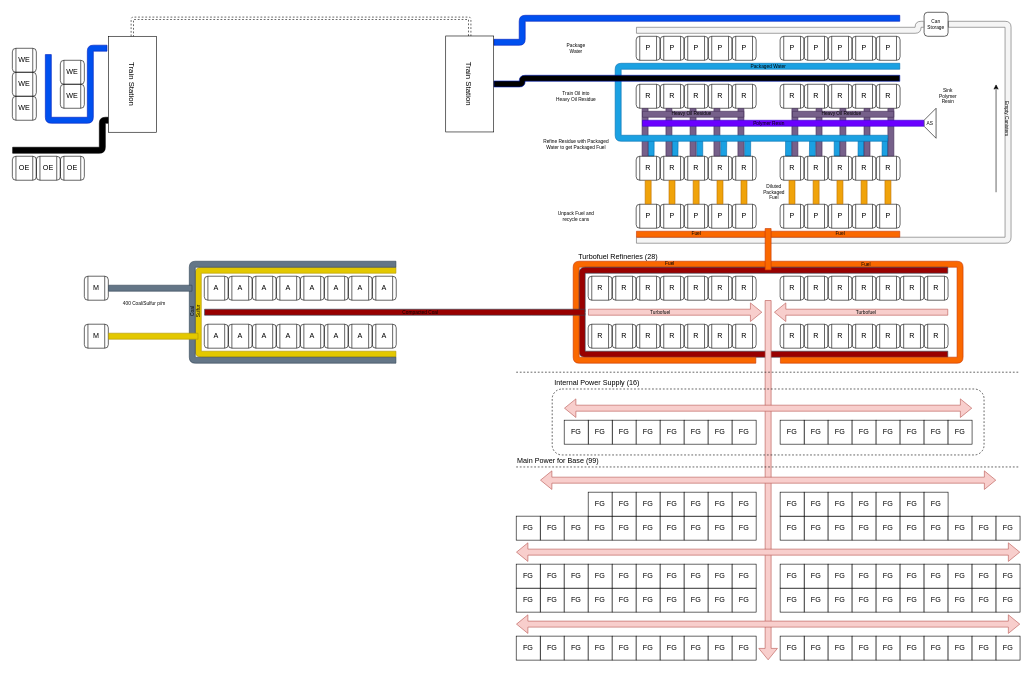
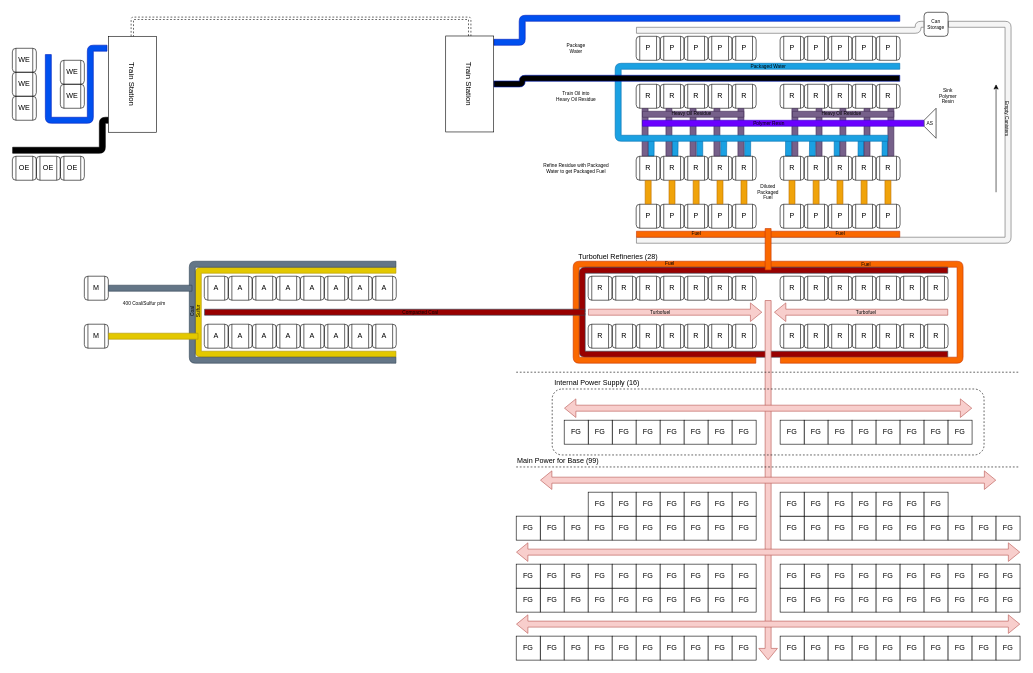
node "Refine Residue with Packaged Water to get Packaged Fuel": moved (576, 144) -> (576, 168)
node "Diluted Packaged Fuel": moved (774, 192) -> (768, 192)
node "Unpack Fuel and recycle cans": removed
